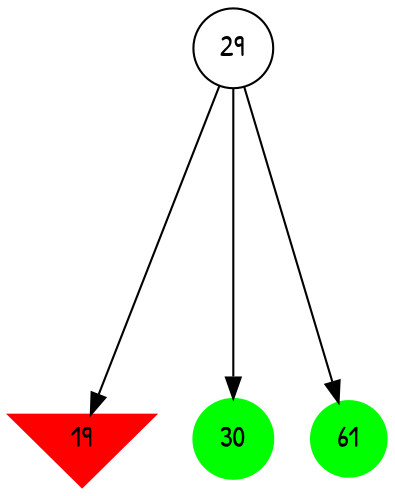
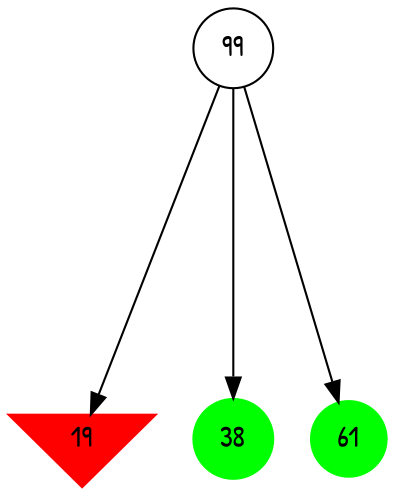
node "29": label "29" -> "99"
node "30": label "30" -> "38"
